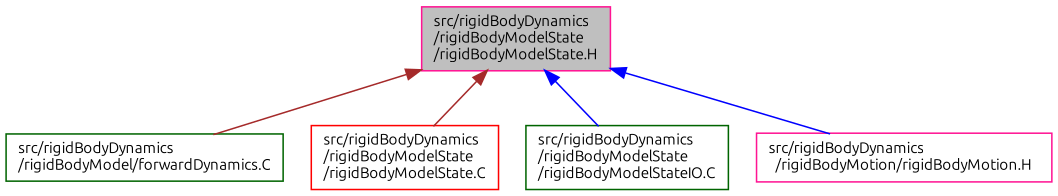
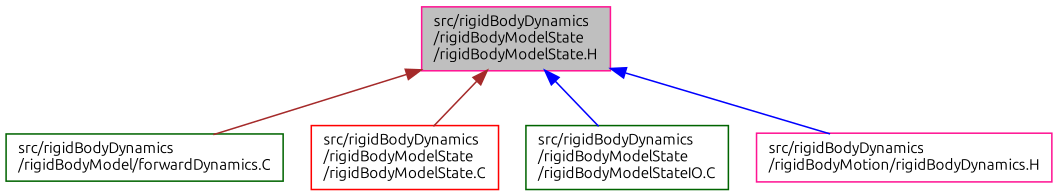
node "src/rigidBodyDynamics /rigidBodyMotion/rigidBodyMotion.H": label "src/rigidBodyDynamics /rigidBodyMotion/rigidBodyMotion.H" -> "src/rigidBodyDynamics /rigidBodyMotion/rigidBodyDynamics.H"
